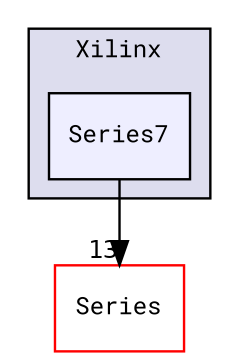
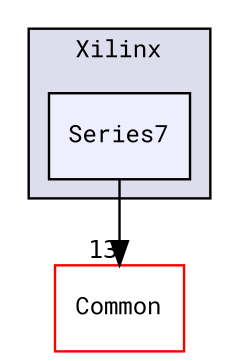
node "Series": label "Series" -> "Common"
